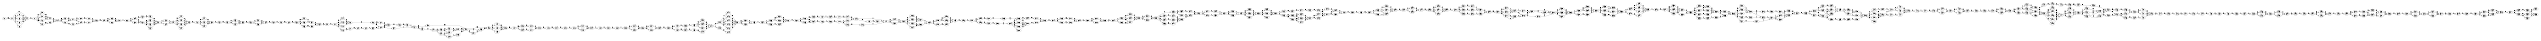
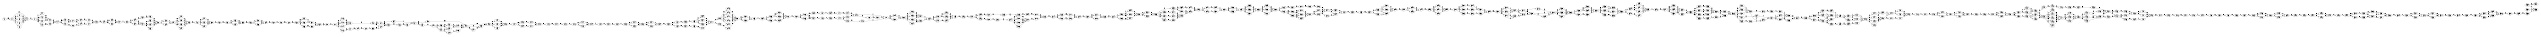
node "S528": removed
